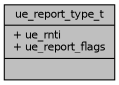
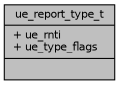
node "ue_report_type_t": text "+ ue_report_flags" -> "+ ue_type_flags"
